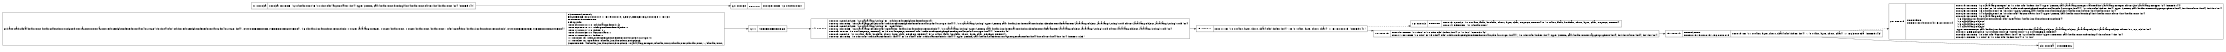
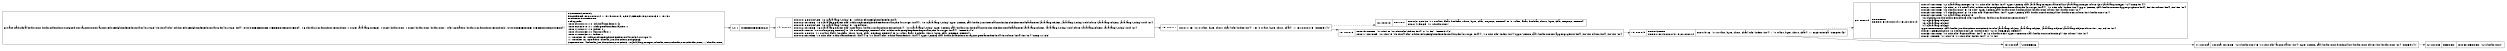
node "22: 0x003e": text "0x003e: LINE  (r2 I:kotlin.UInt)" -> "0x003e: RETURN  (r2 I:kotlin.UInt)"
node "16: 0x0013": text "0x0014: RETURN  (r1 I:kotlin.UInt)" -> "0x0014: EDGE  (r1 I:kotlin.UInt)"
edge "23: 0x003a" -> "21: 0x003a": added
